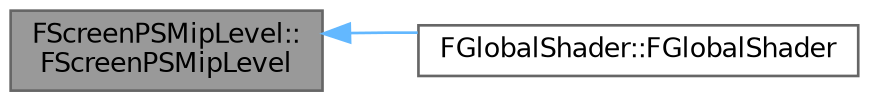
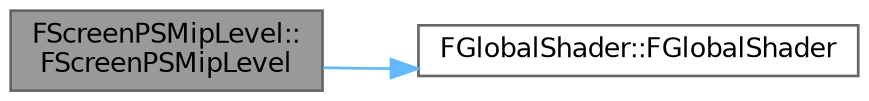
edge "FGlobalShader::FGlobalShader" -> "FScreenPSMipLevel:: FScreenPSMipLevel": reversed
